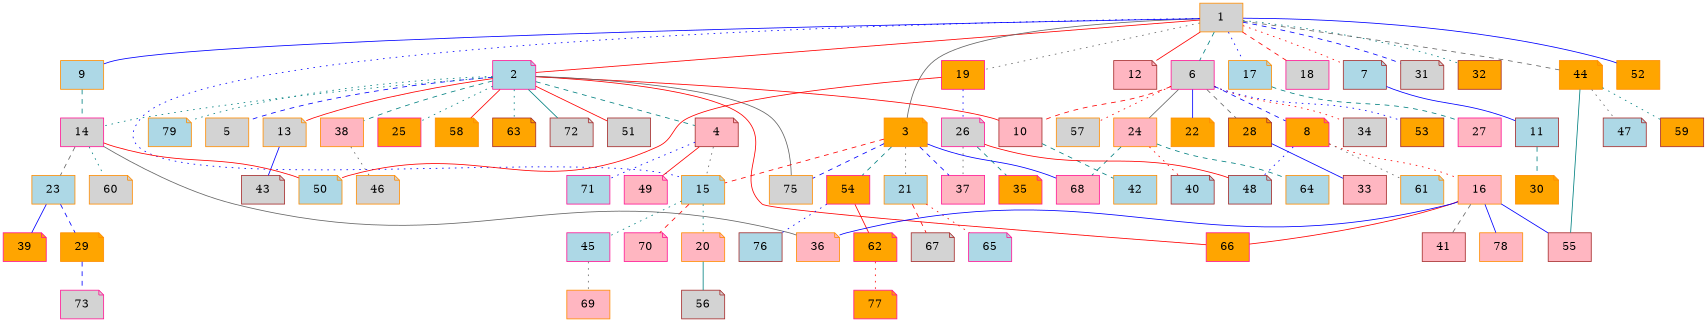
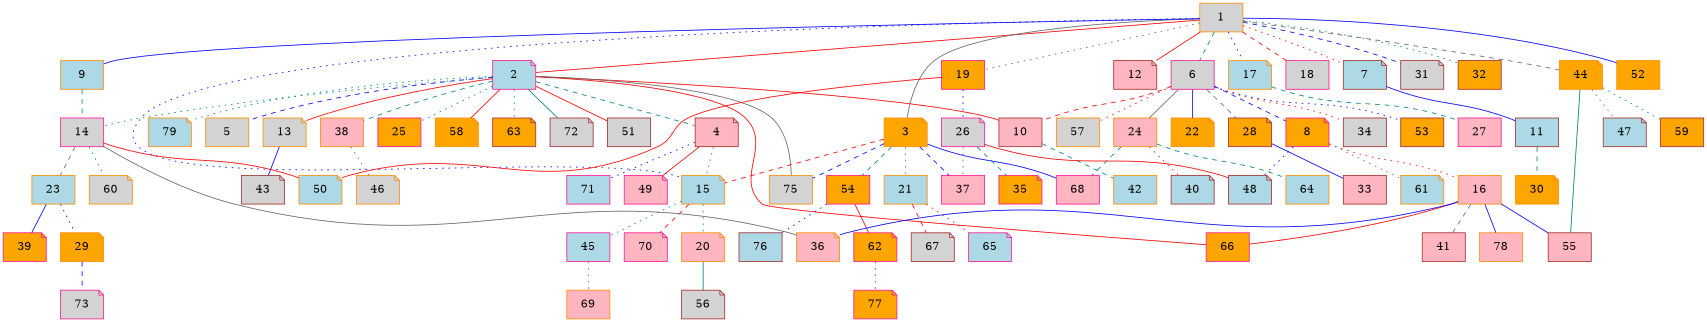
edge "23" -- "29": style dashed -> dotted
